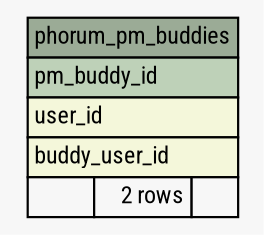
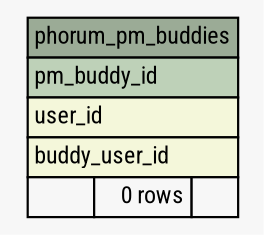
node "phorum_pm_buddies": text "2 rows" -> "0 rows"
